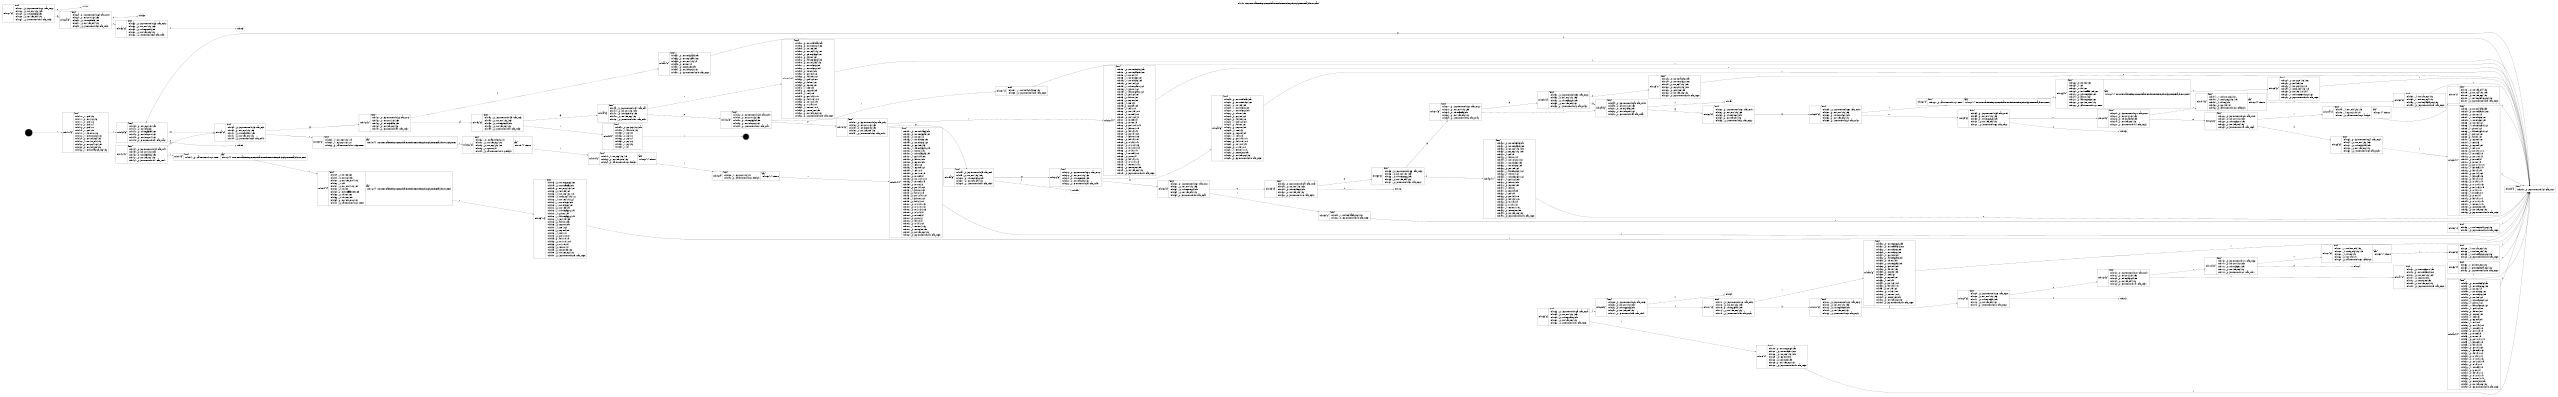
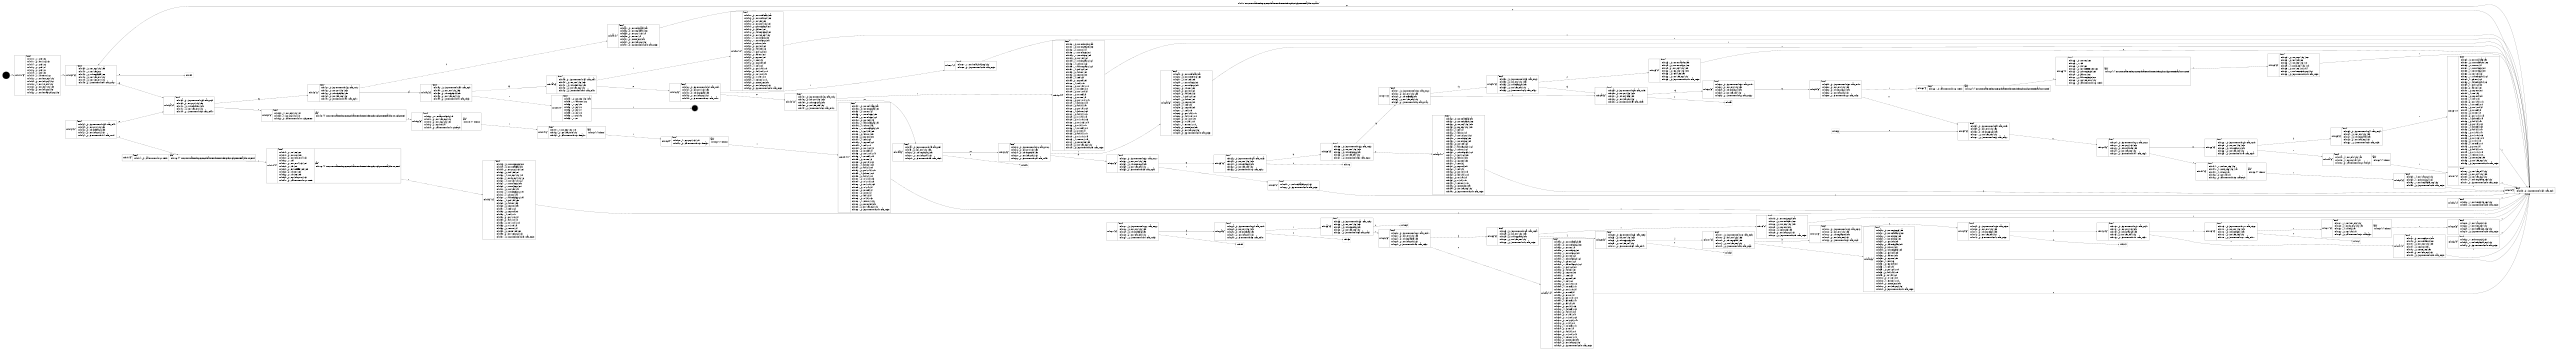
edge "0x4015f4 [25]" -> "0x401e33": reversed
node "0x4016bc [25]": added
